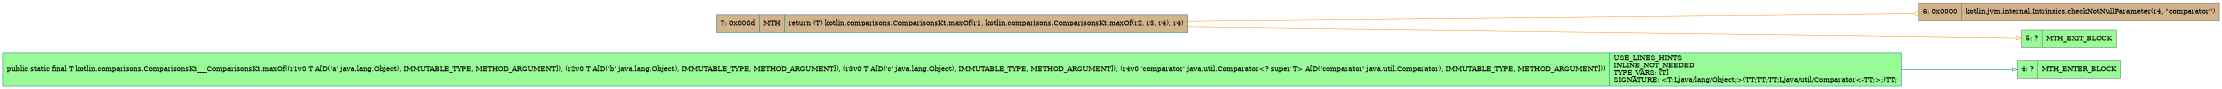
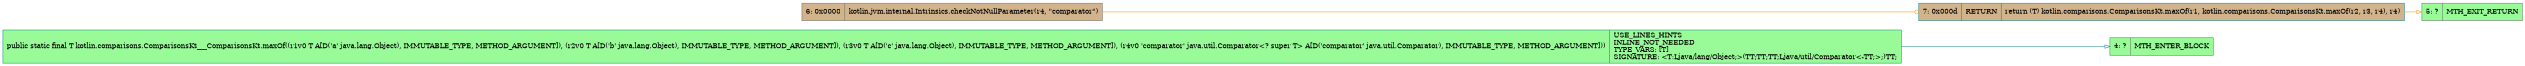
edge "7: 0x000d" -> "6: 0x0000": reversed
node "7: 0x000d": text "MTH" -> "RETURN"
node "5: ?": text "MTH_EXIT_BLOCK" -> "MTH_EXIT_RETURN"
